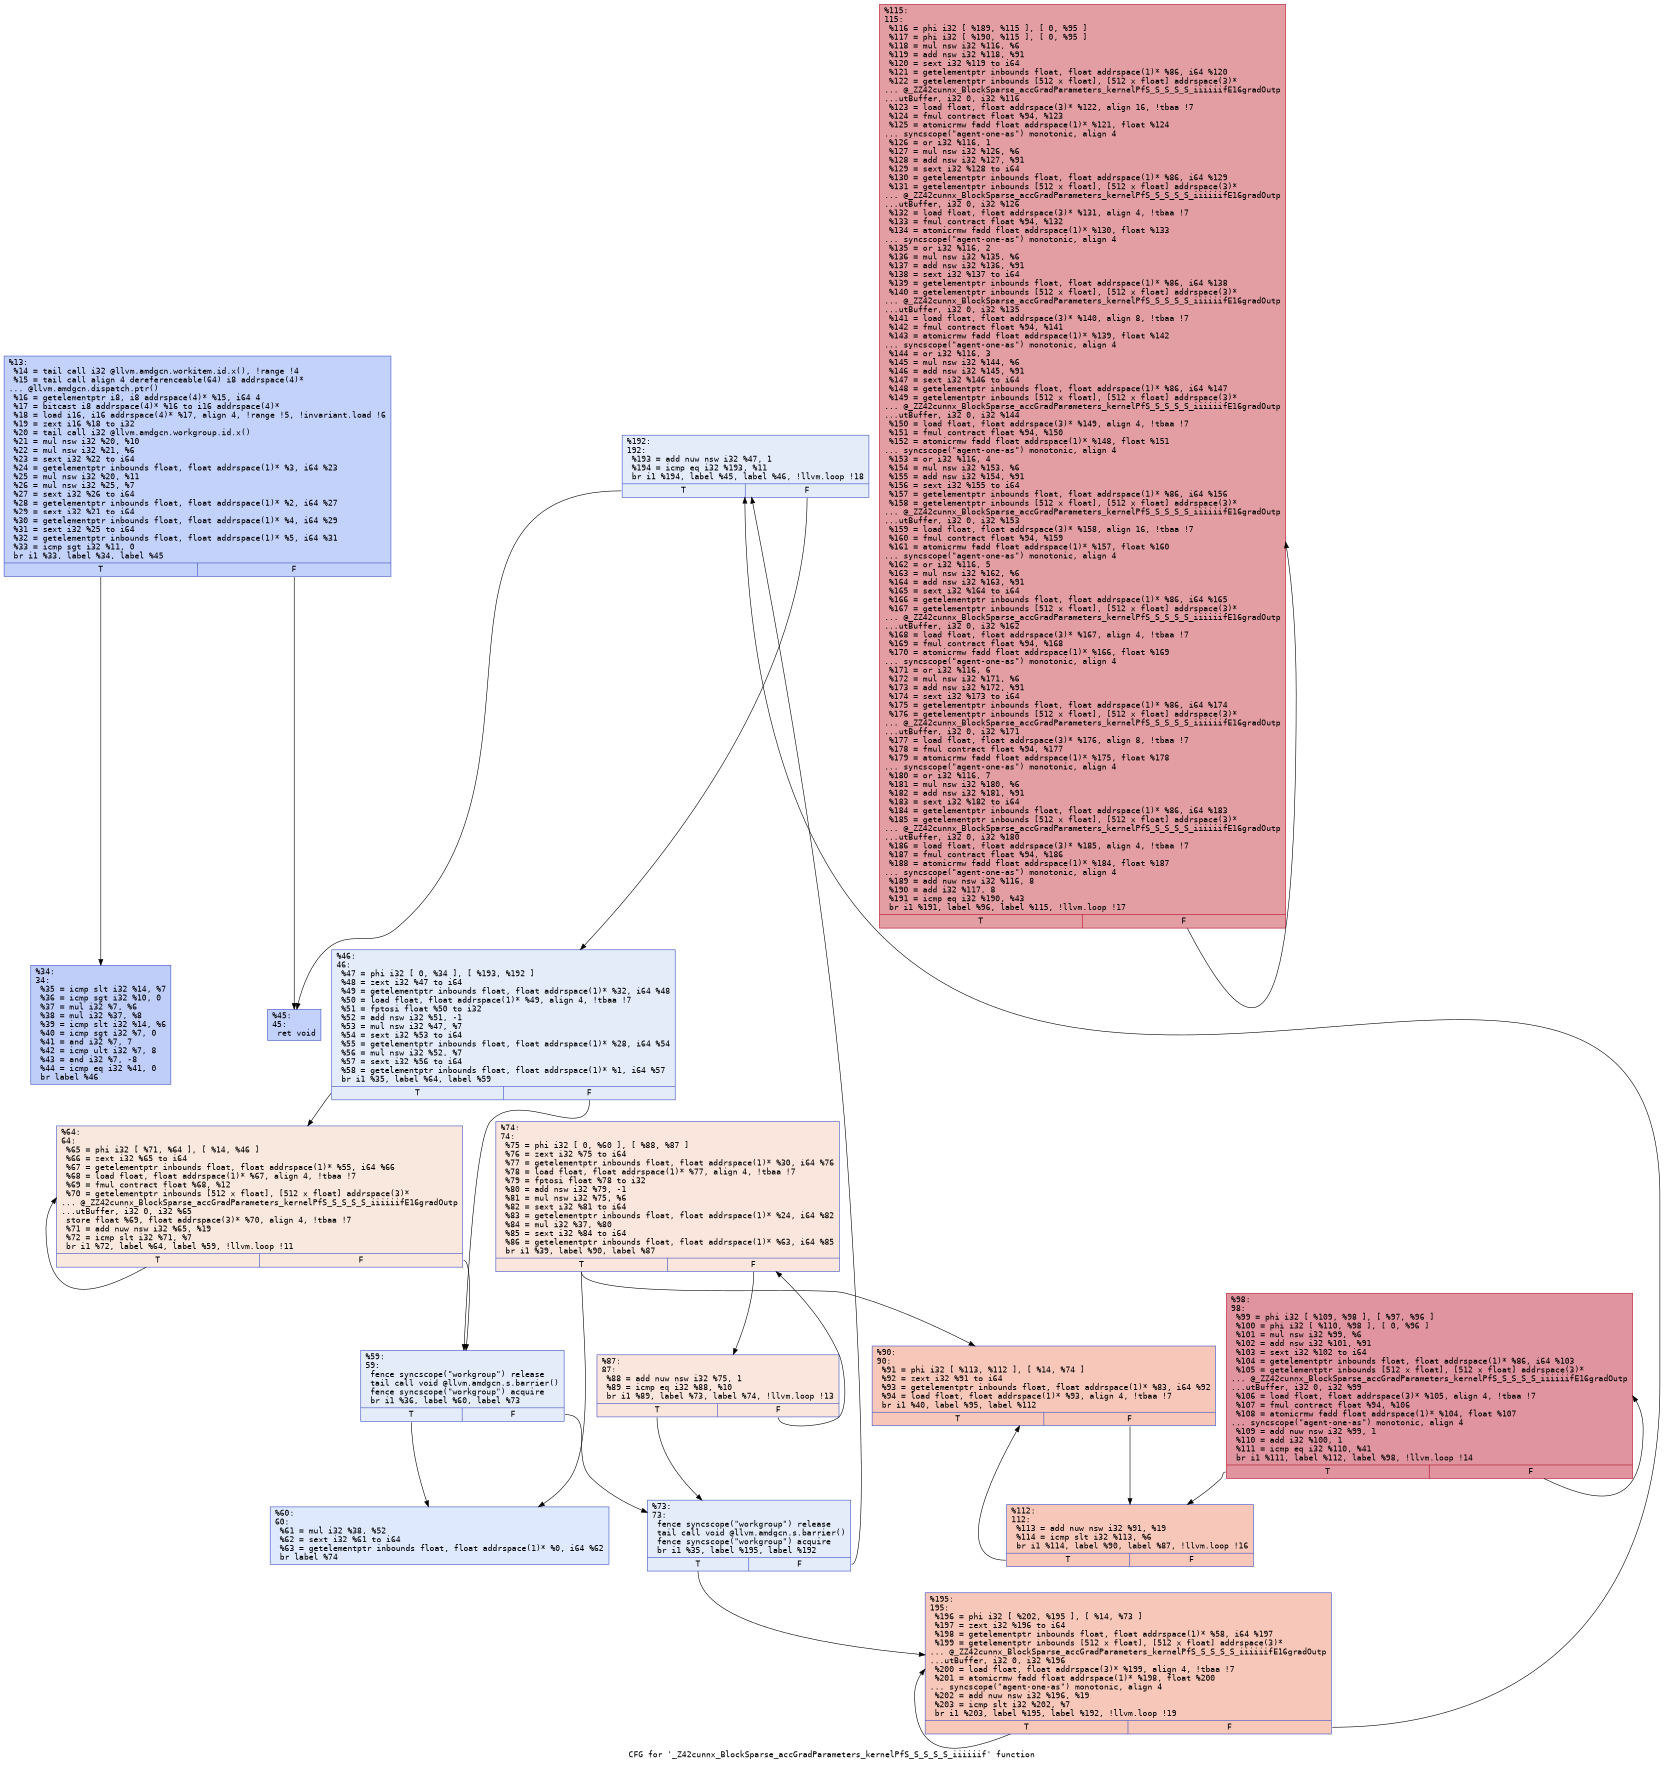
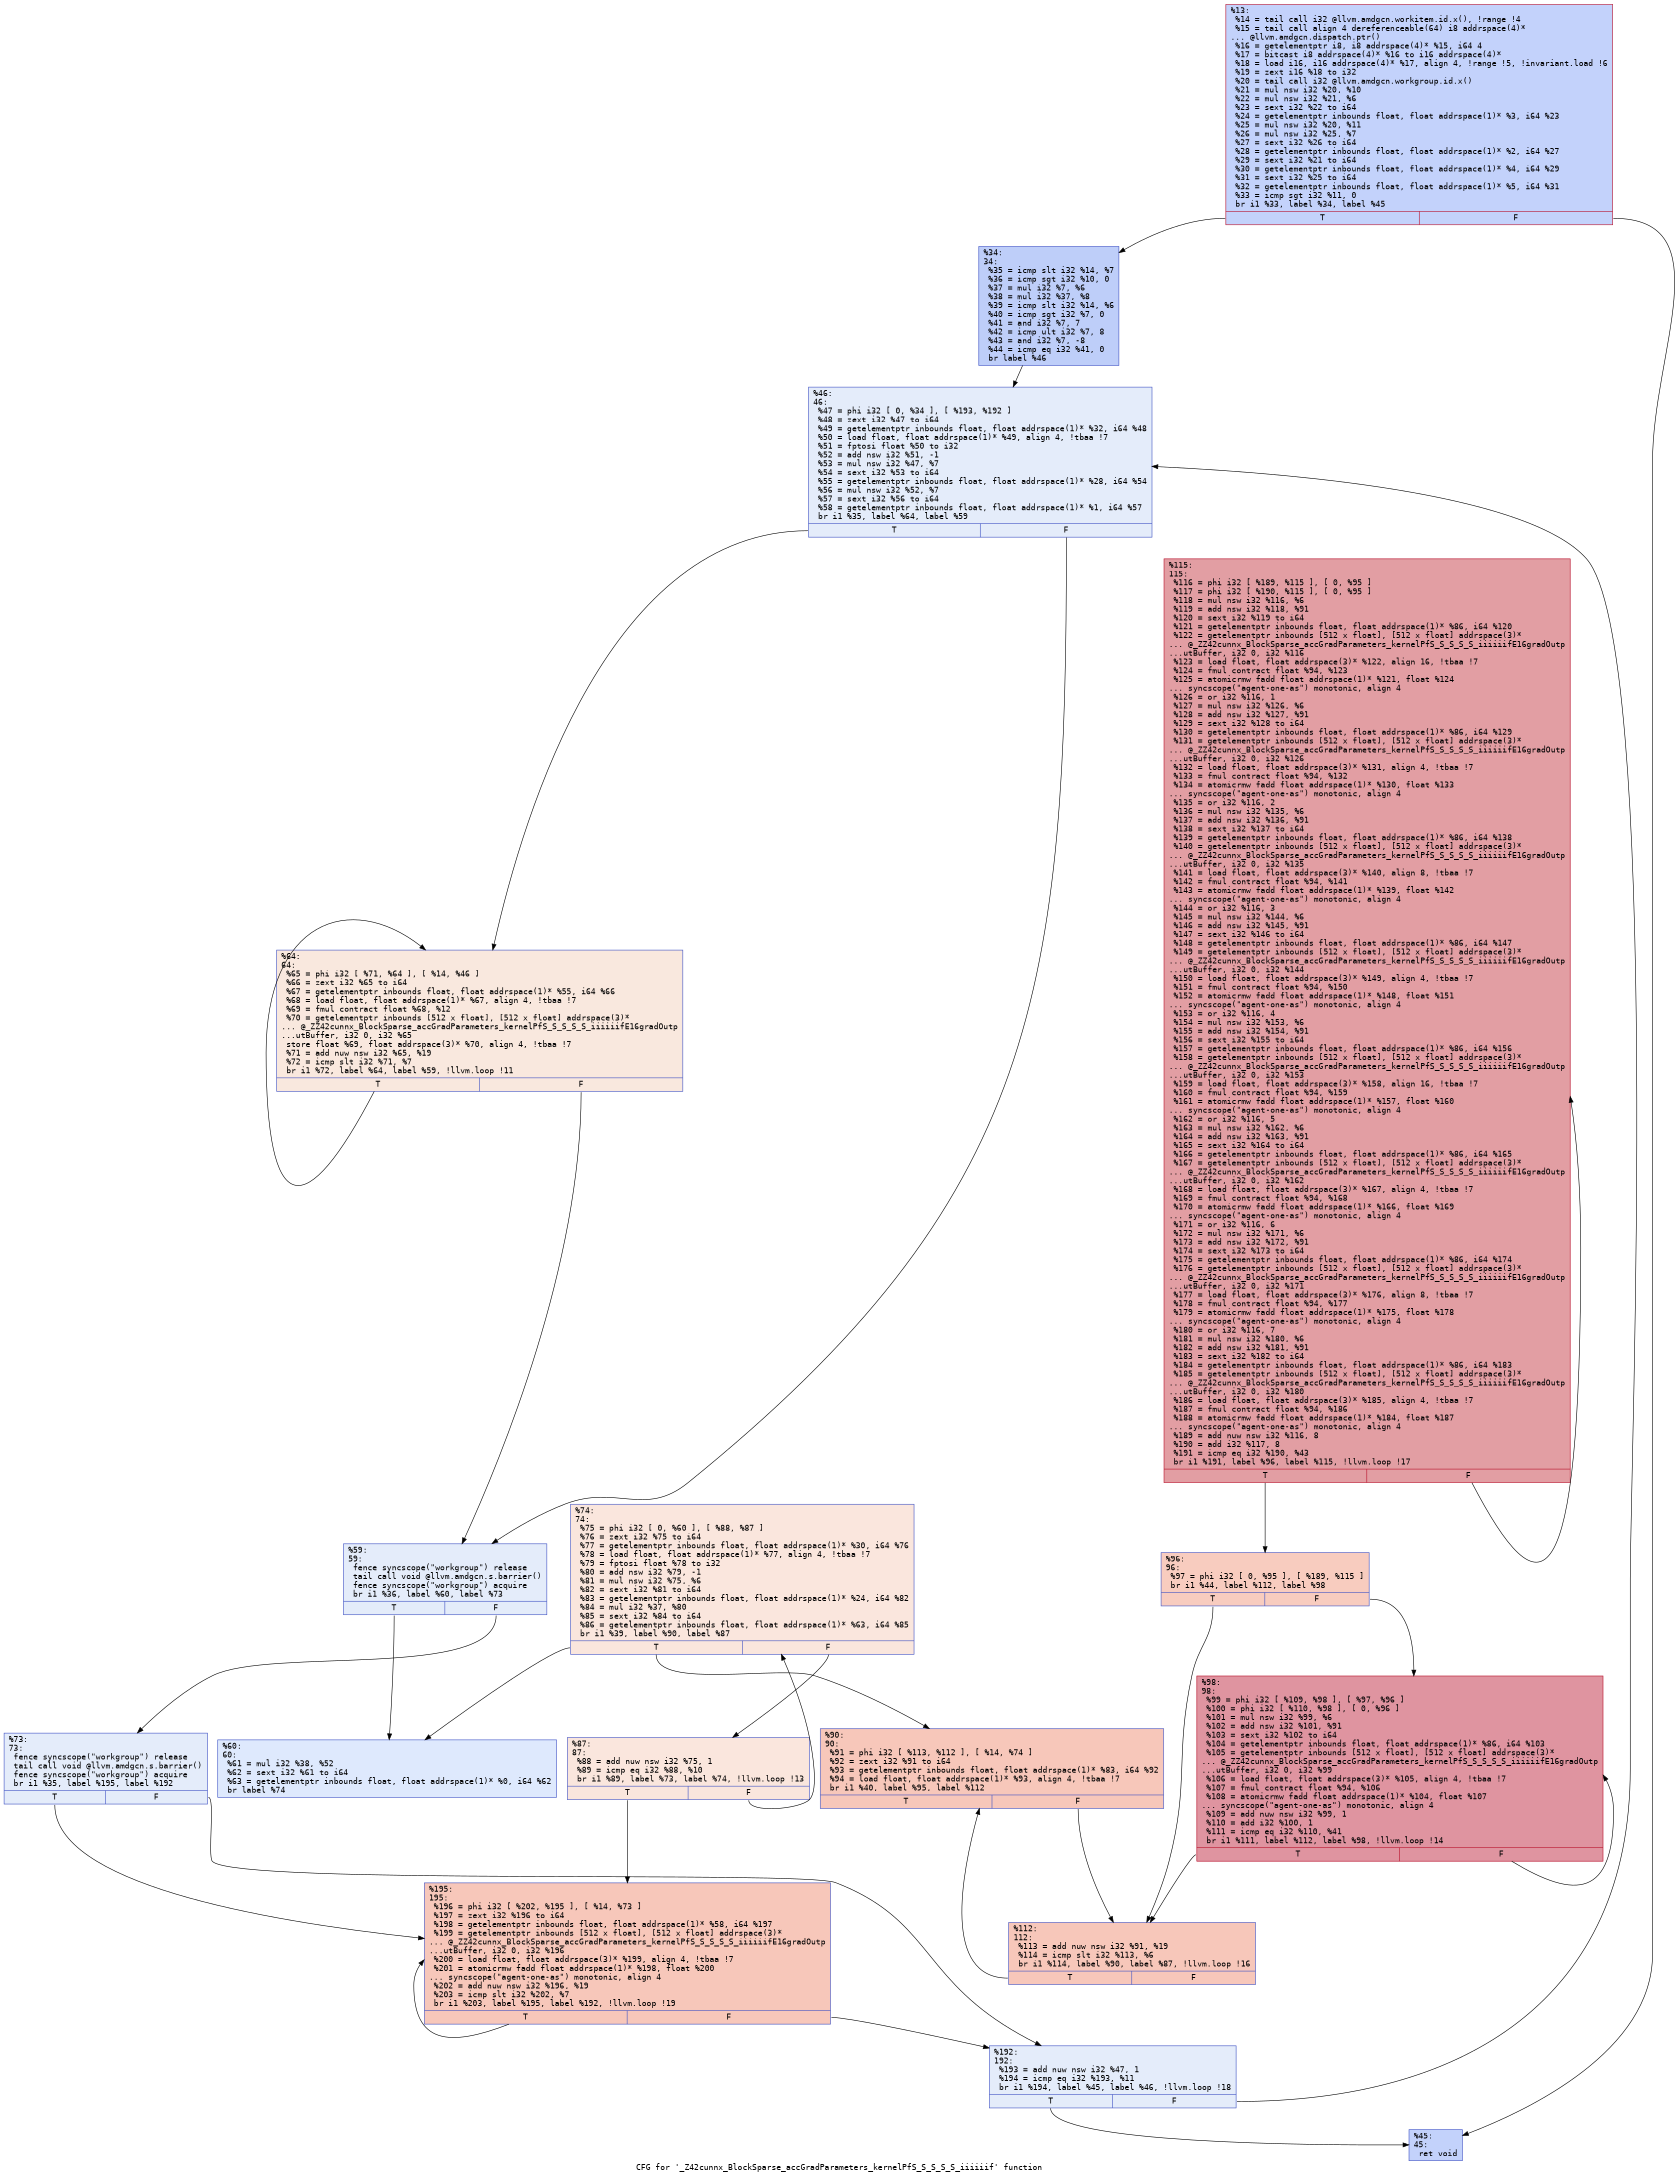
edge "%34:" -> "%46:": added
node "%13:": color #3d50c3ff -> #b70d28ff
edge "%87:" -> "%73:": now "%87:" -> "%195:"
node "%96:": added
